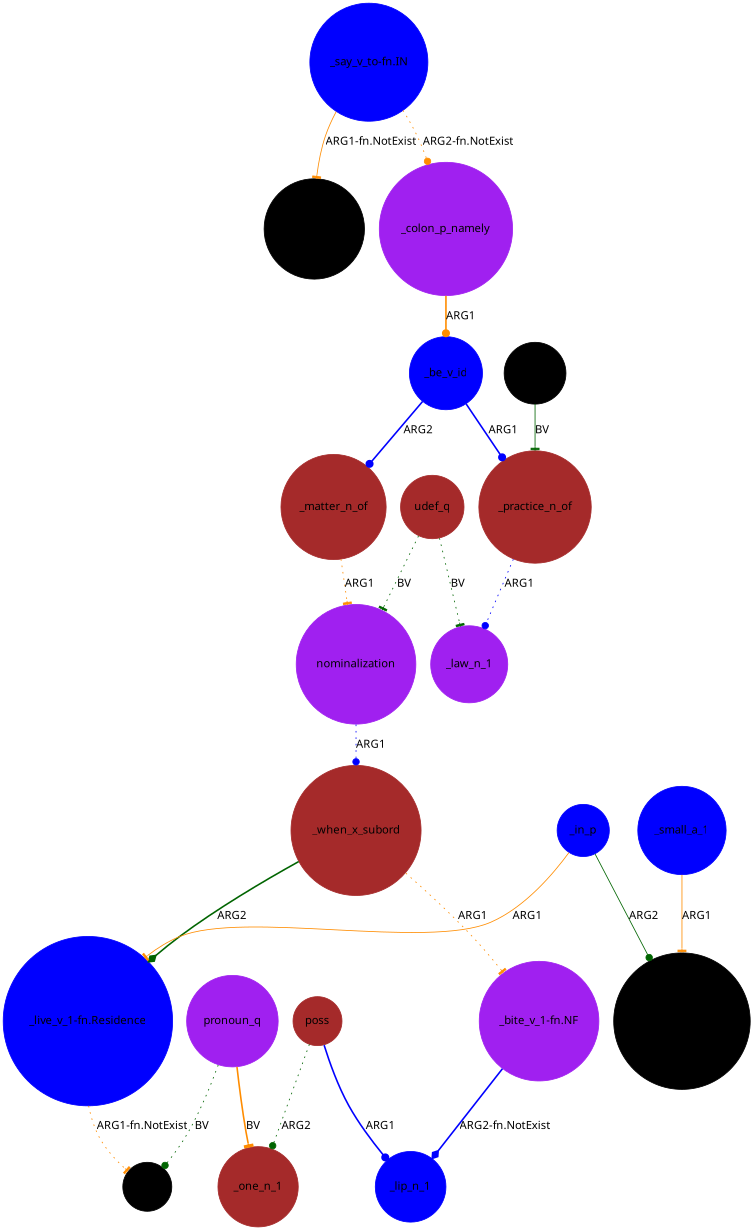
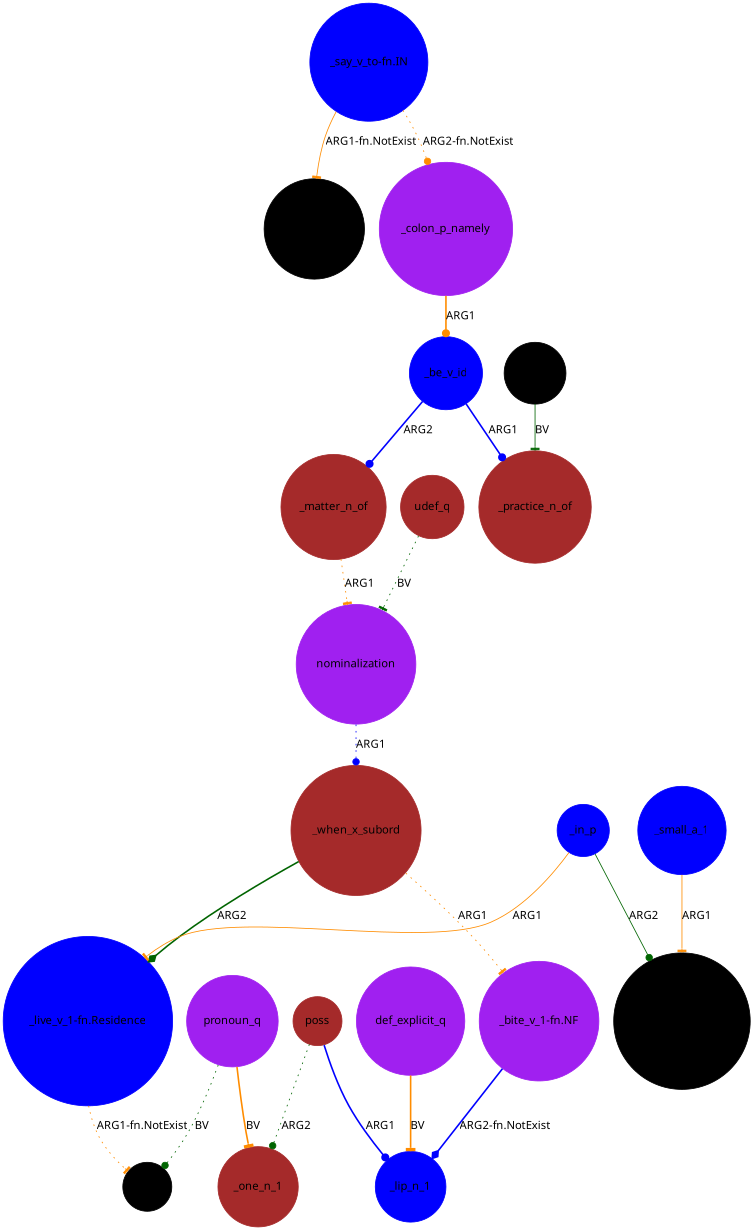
node "_law_n_1": removed
node "def_explicit_q": added
